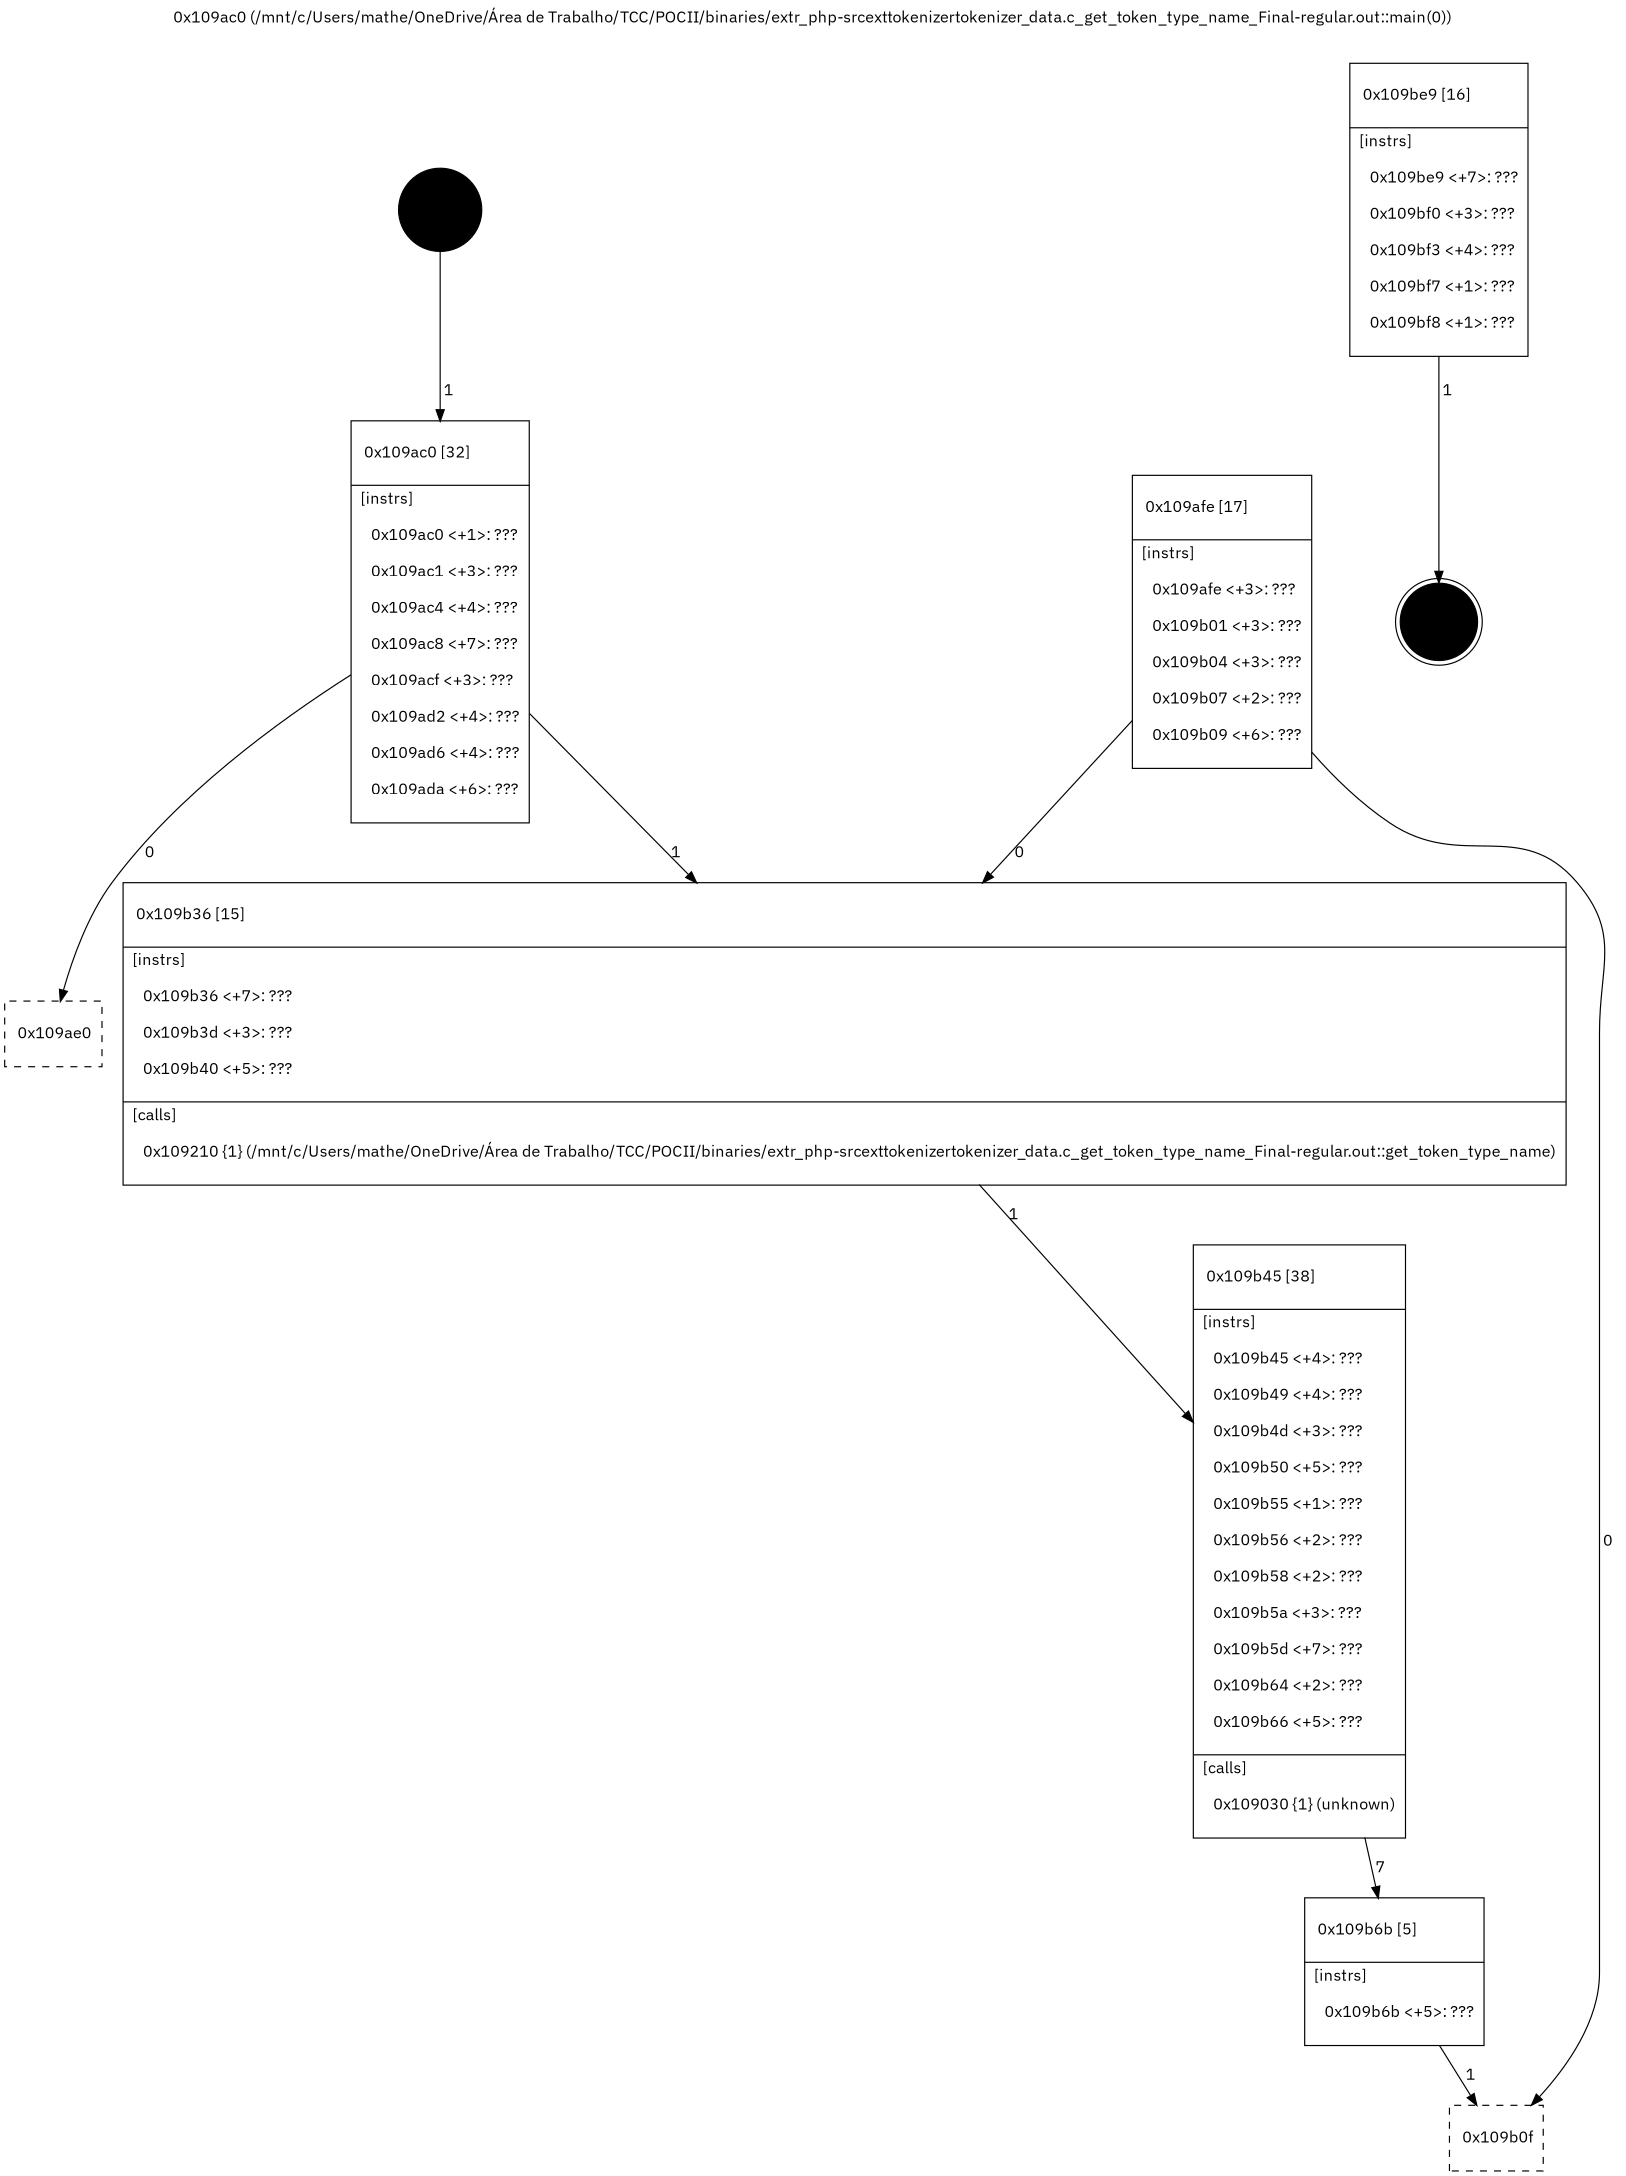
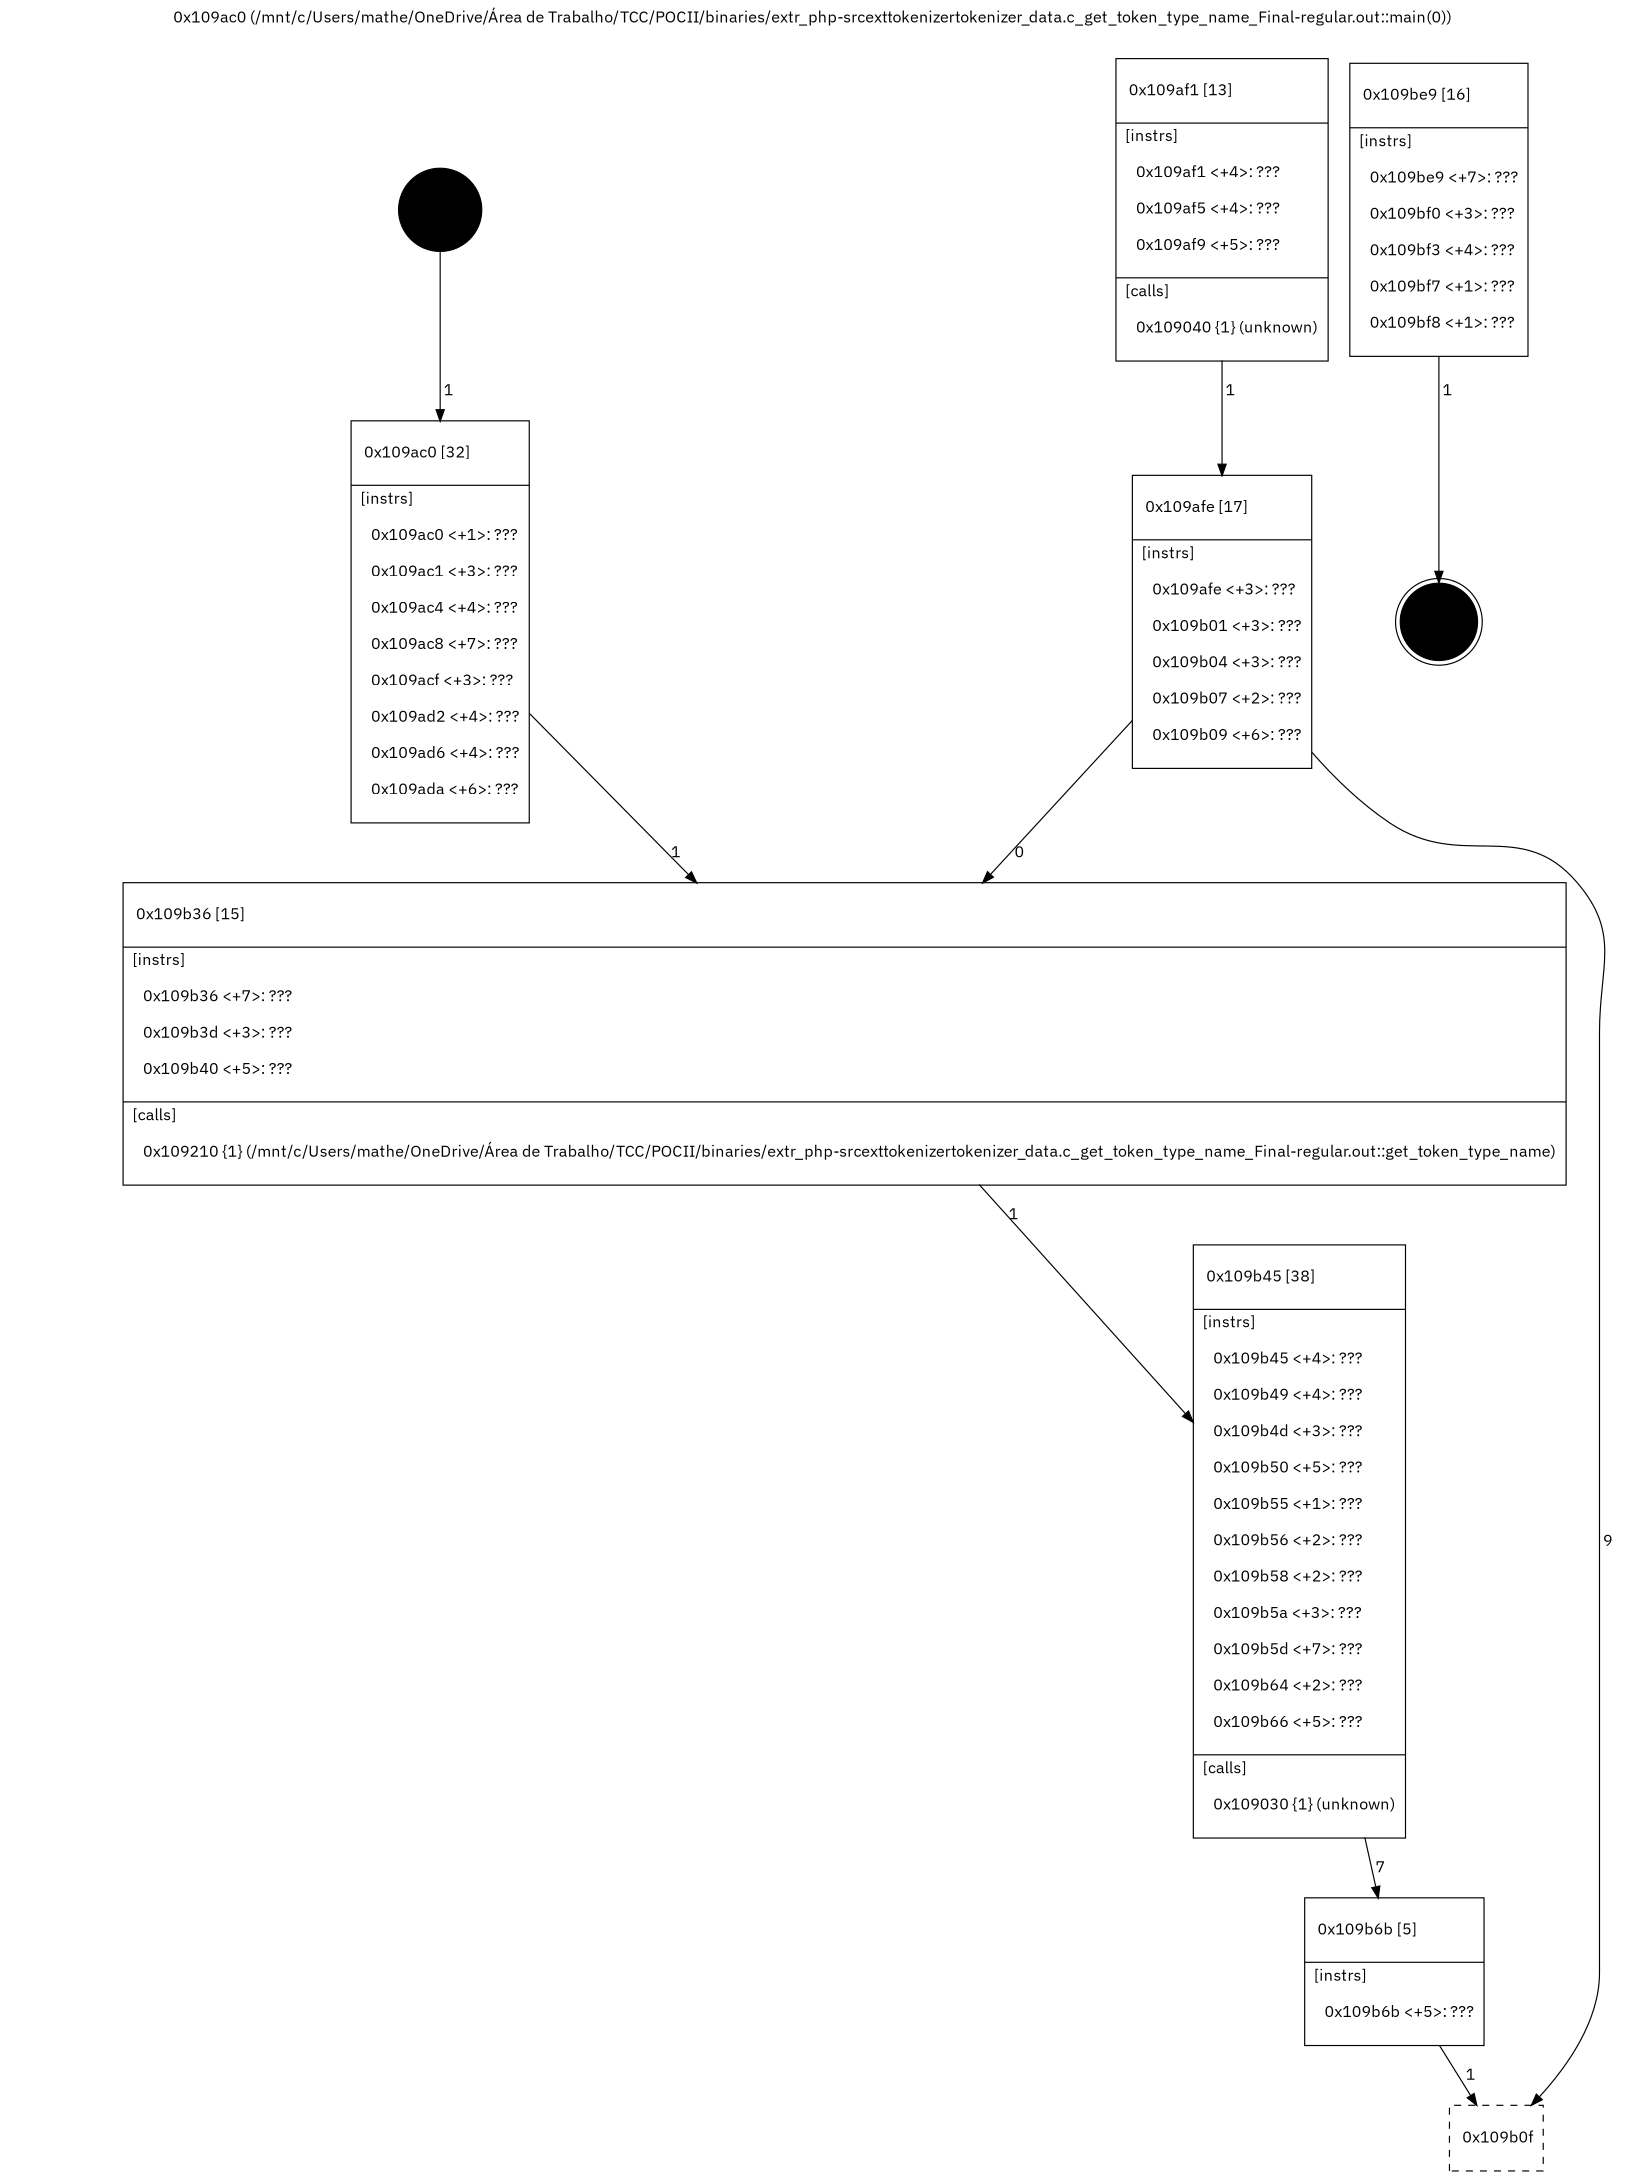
node "0x109af1 [13]": added
node "0x109ae0": removed
edge "0x109afe [17]" -> "0x109b0f": label " 0" -> " 9"
